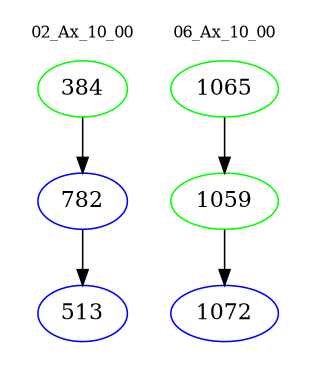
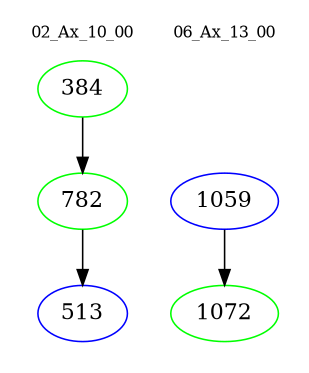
cluster "06_Ax_10_00": label "06_Ax_10_00" -> "06_Ax_13_00"
node "1065": removed
node "782": color blue -> green
node "1059": color green -> blue
node "1072": color blue -> green
